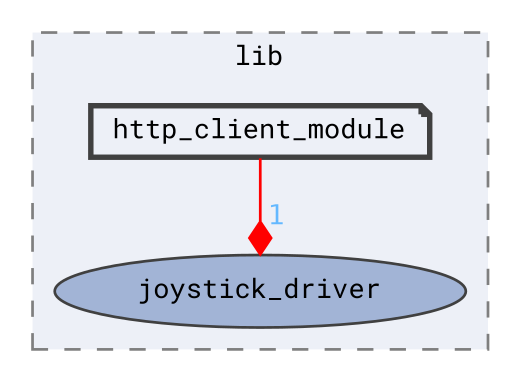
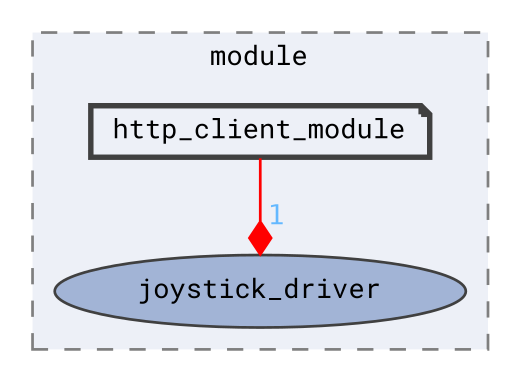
cluster "lib": label "lib" -> "module"
